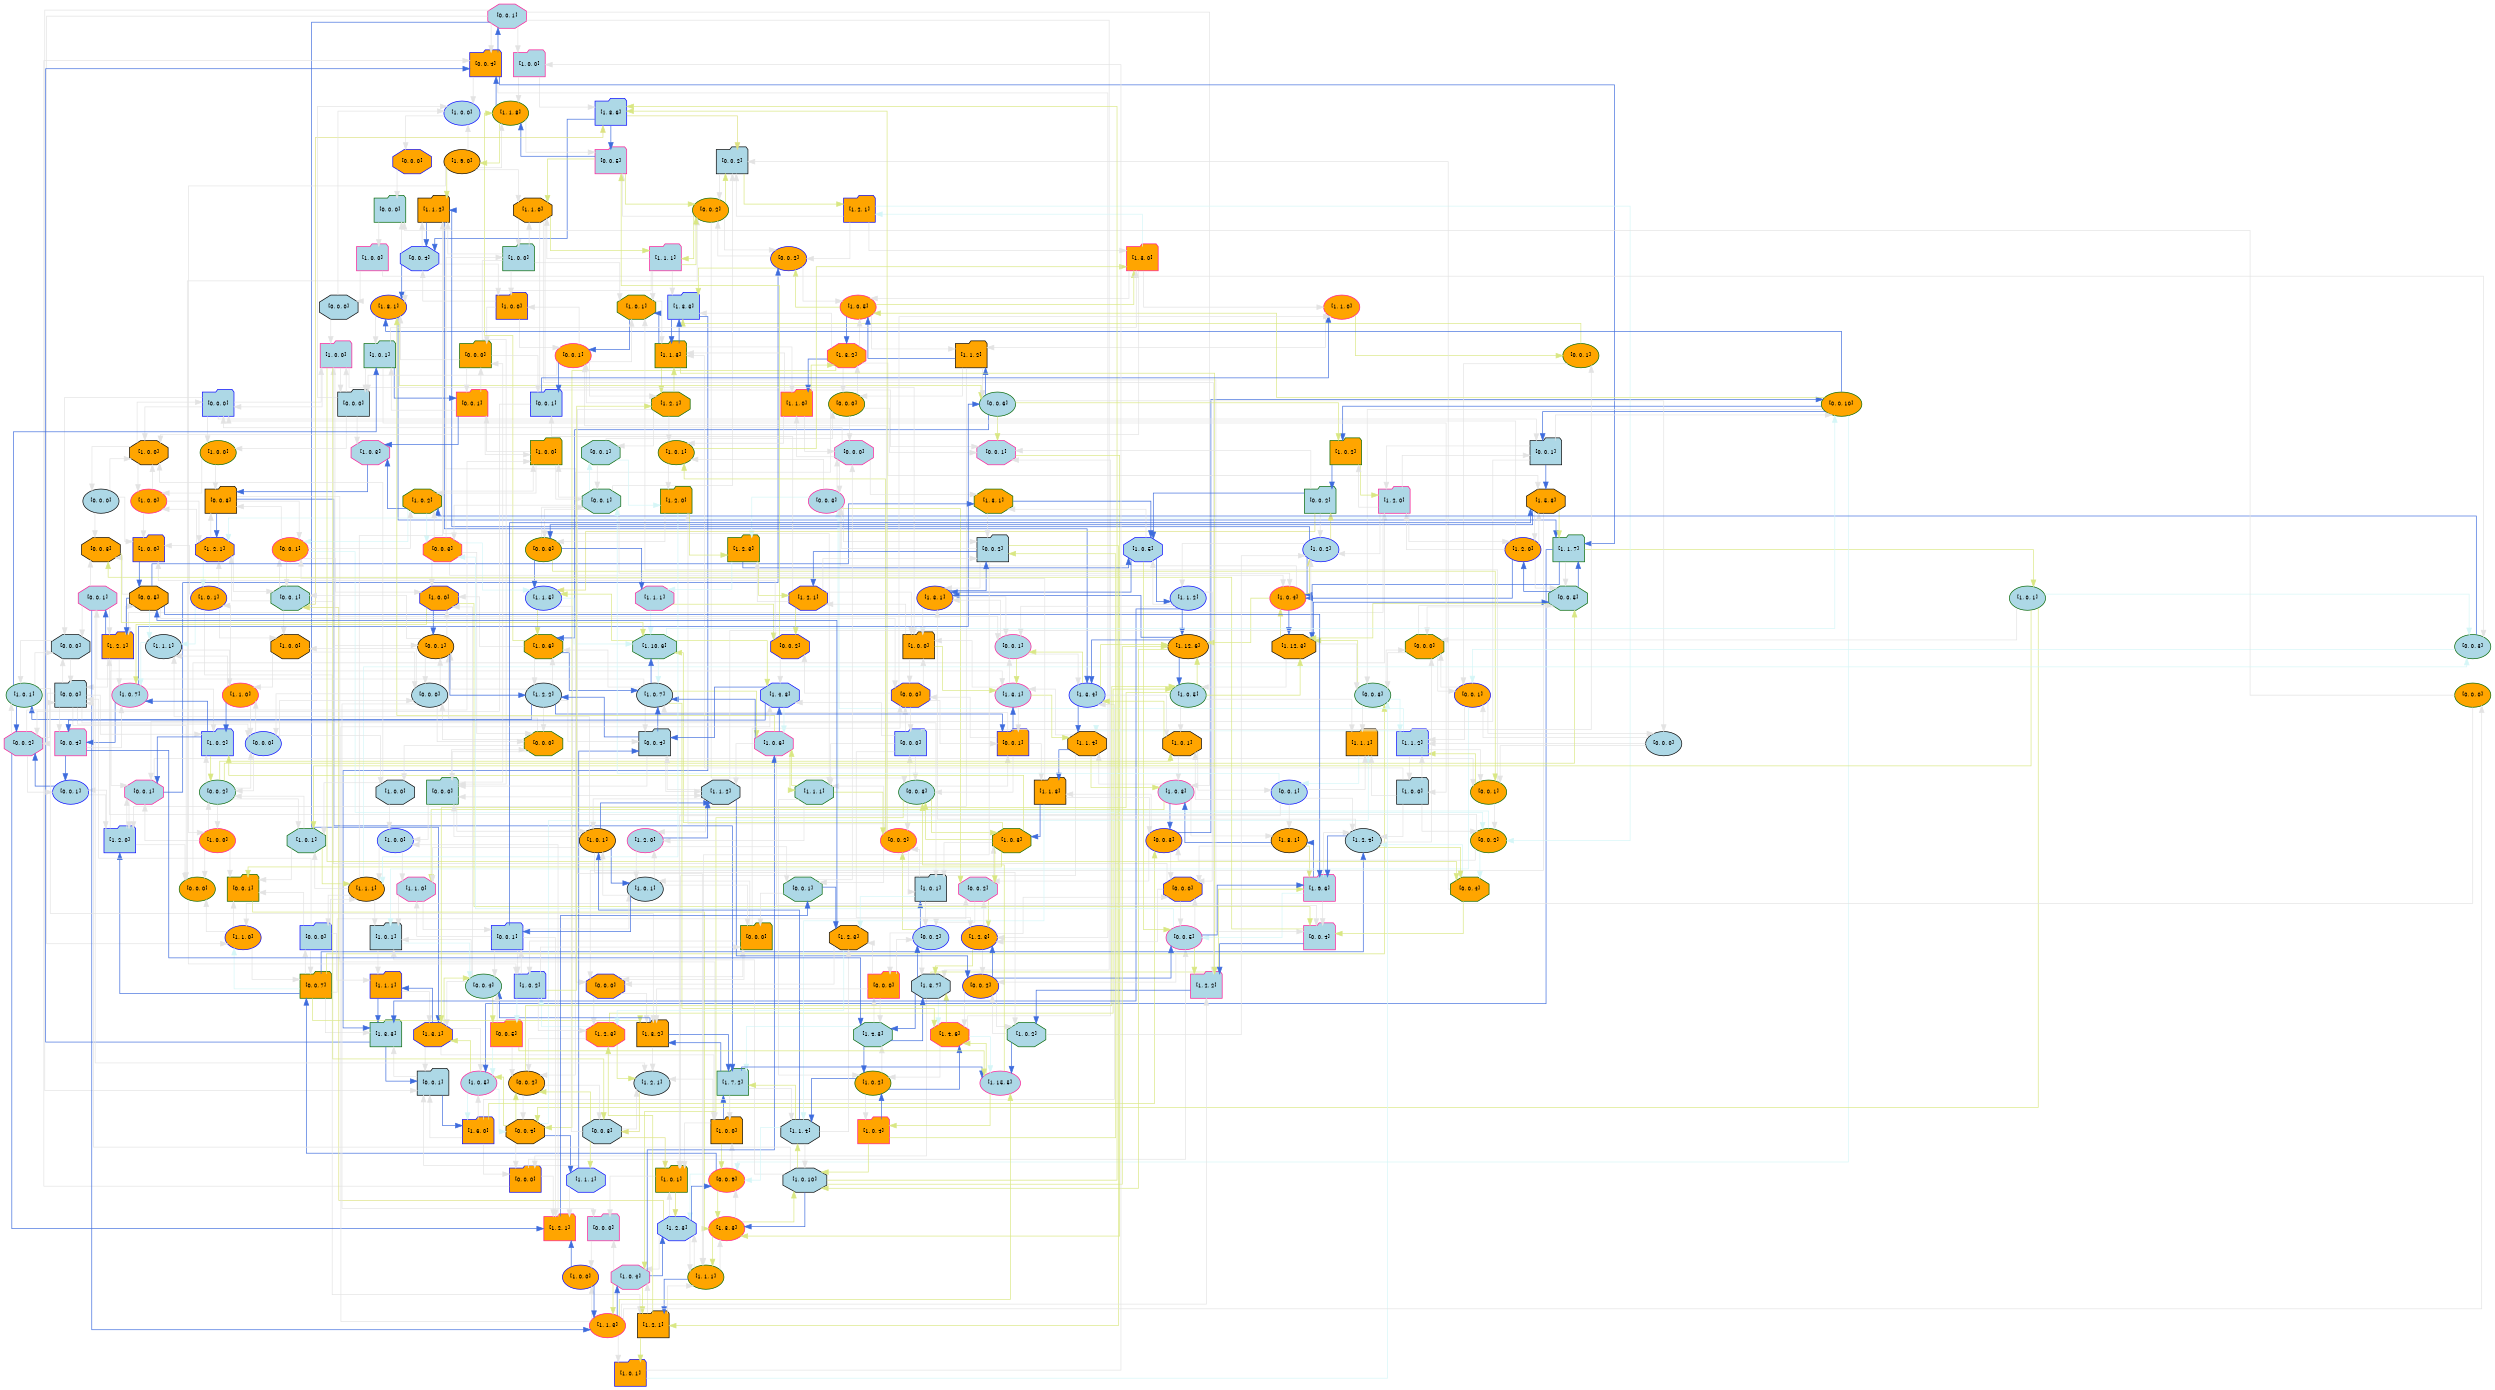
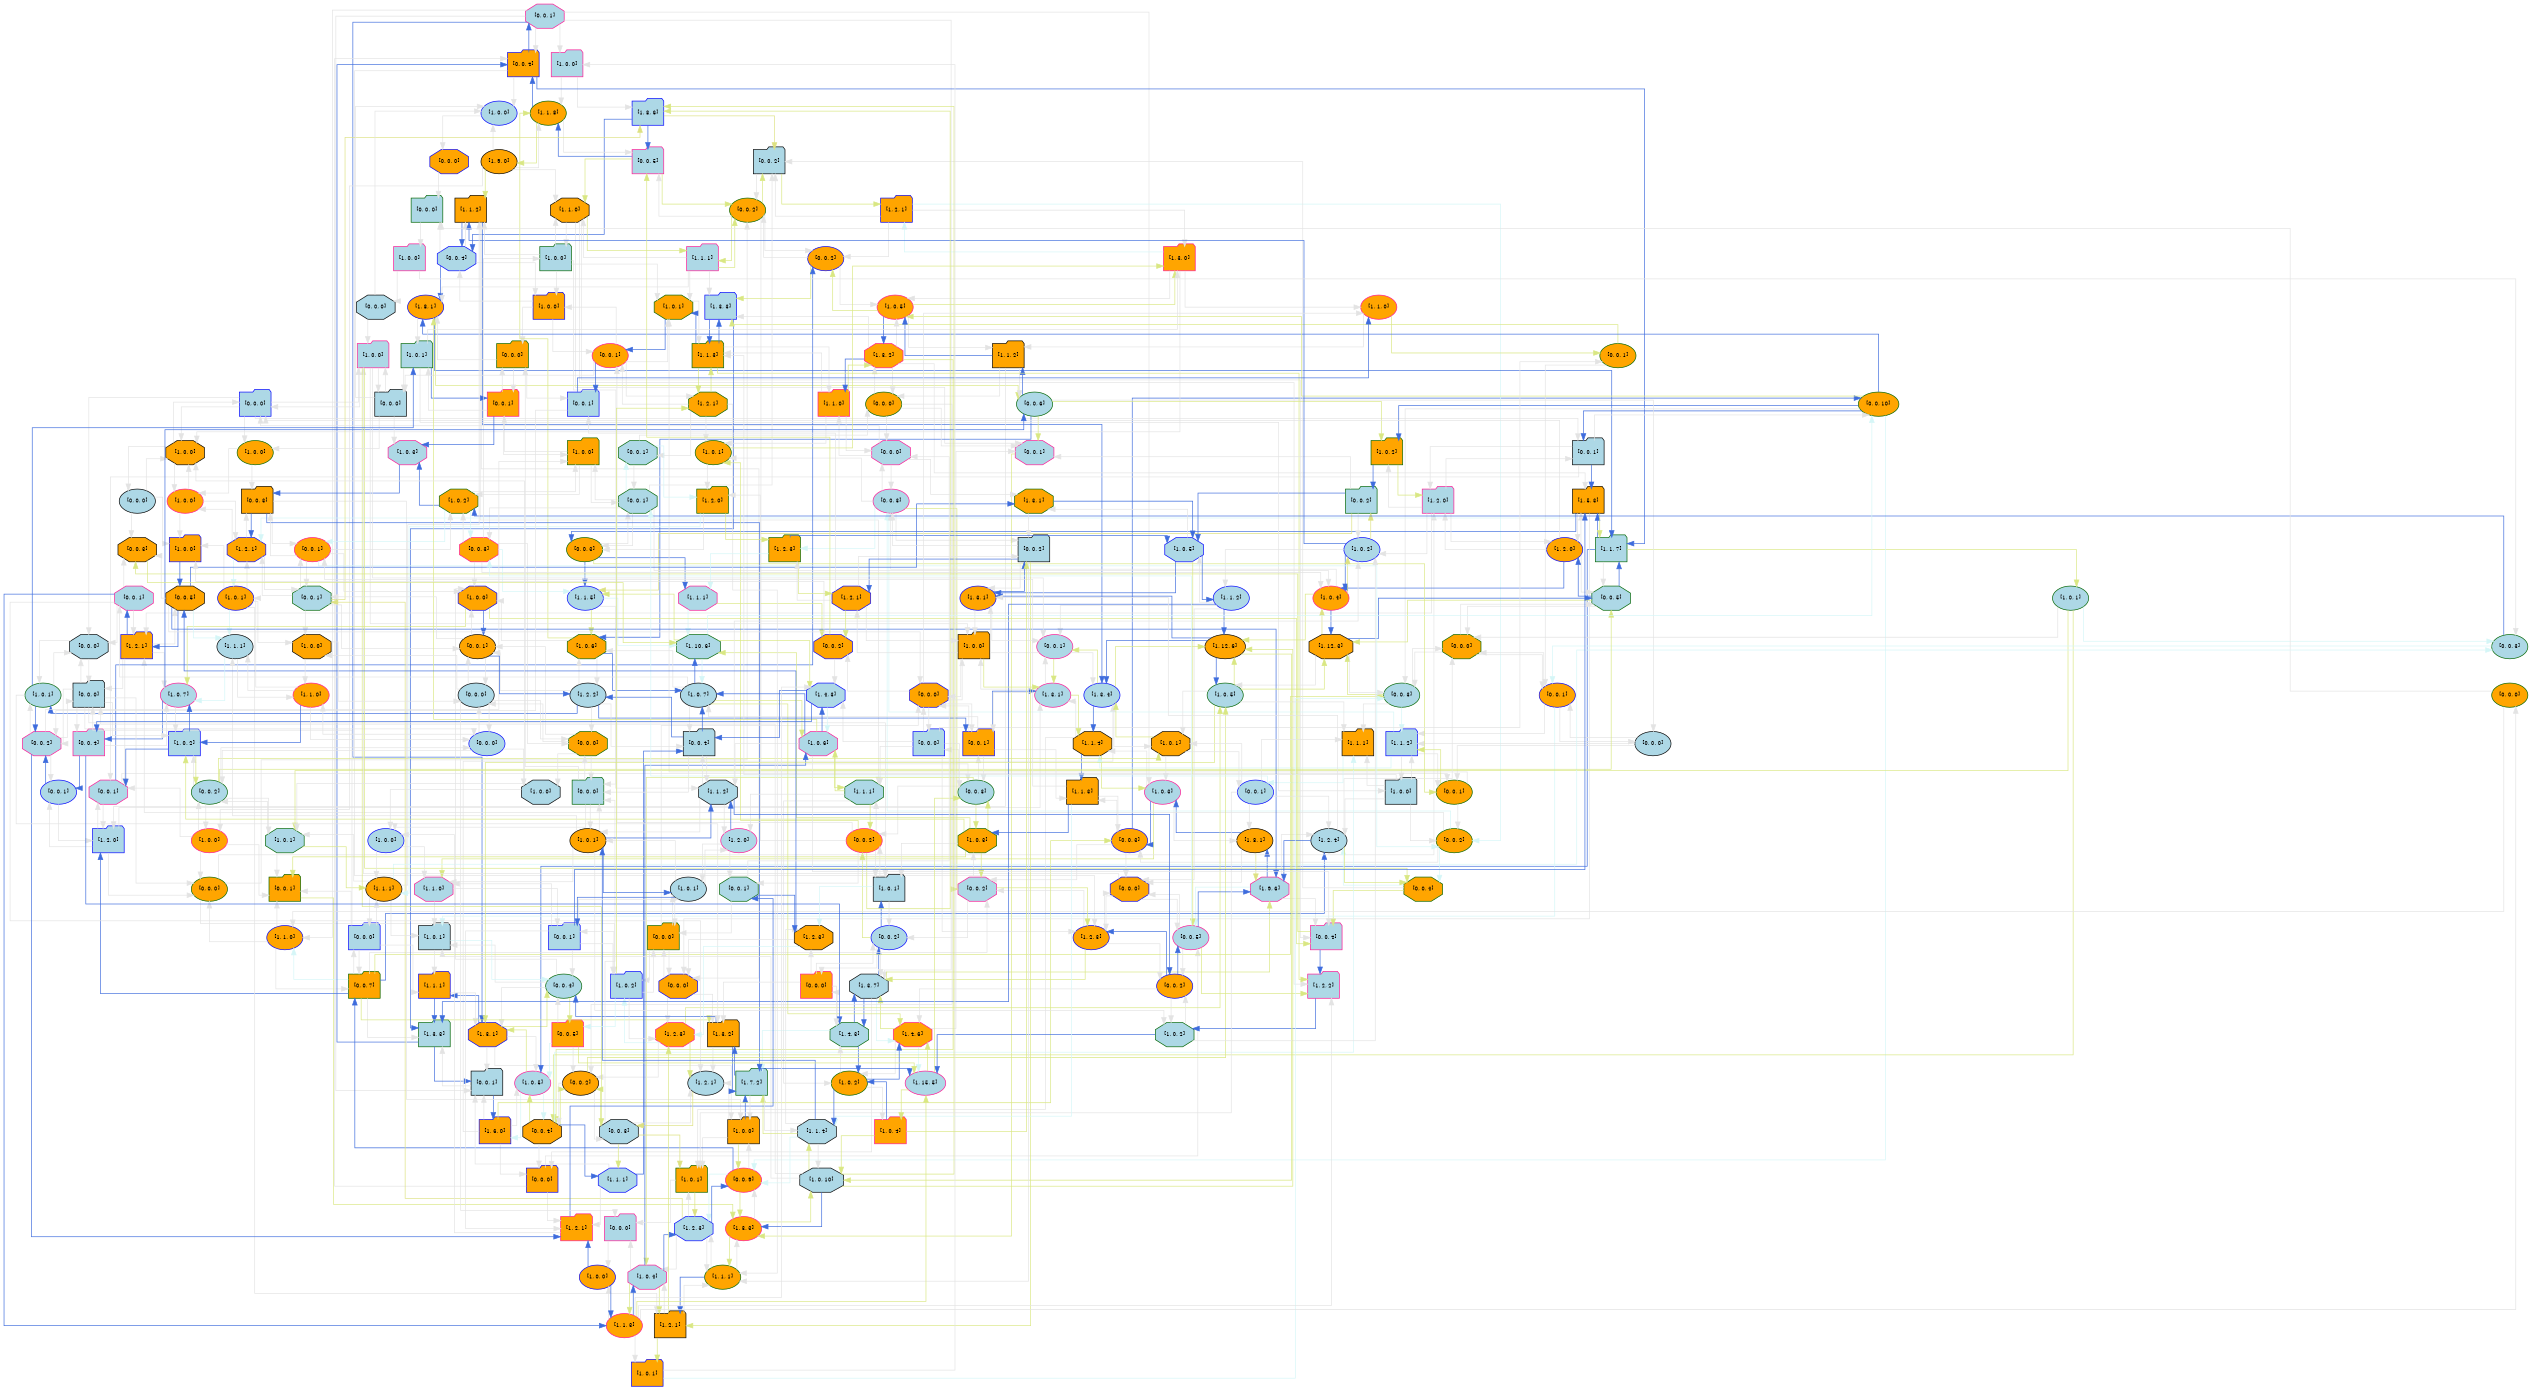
node "[1, 5, 3]": shape octagon -> folder
edge "[1, 1, 7]" -> "[1, 12, 3]": now "[1, 1, 7]" -> "[1, 5, 3]"
node "[1, 9, 6]": shape folder -> octagon
